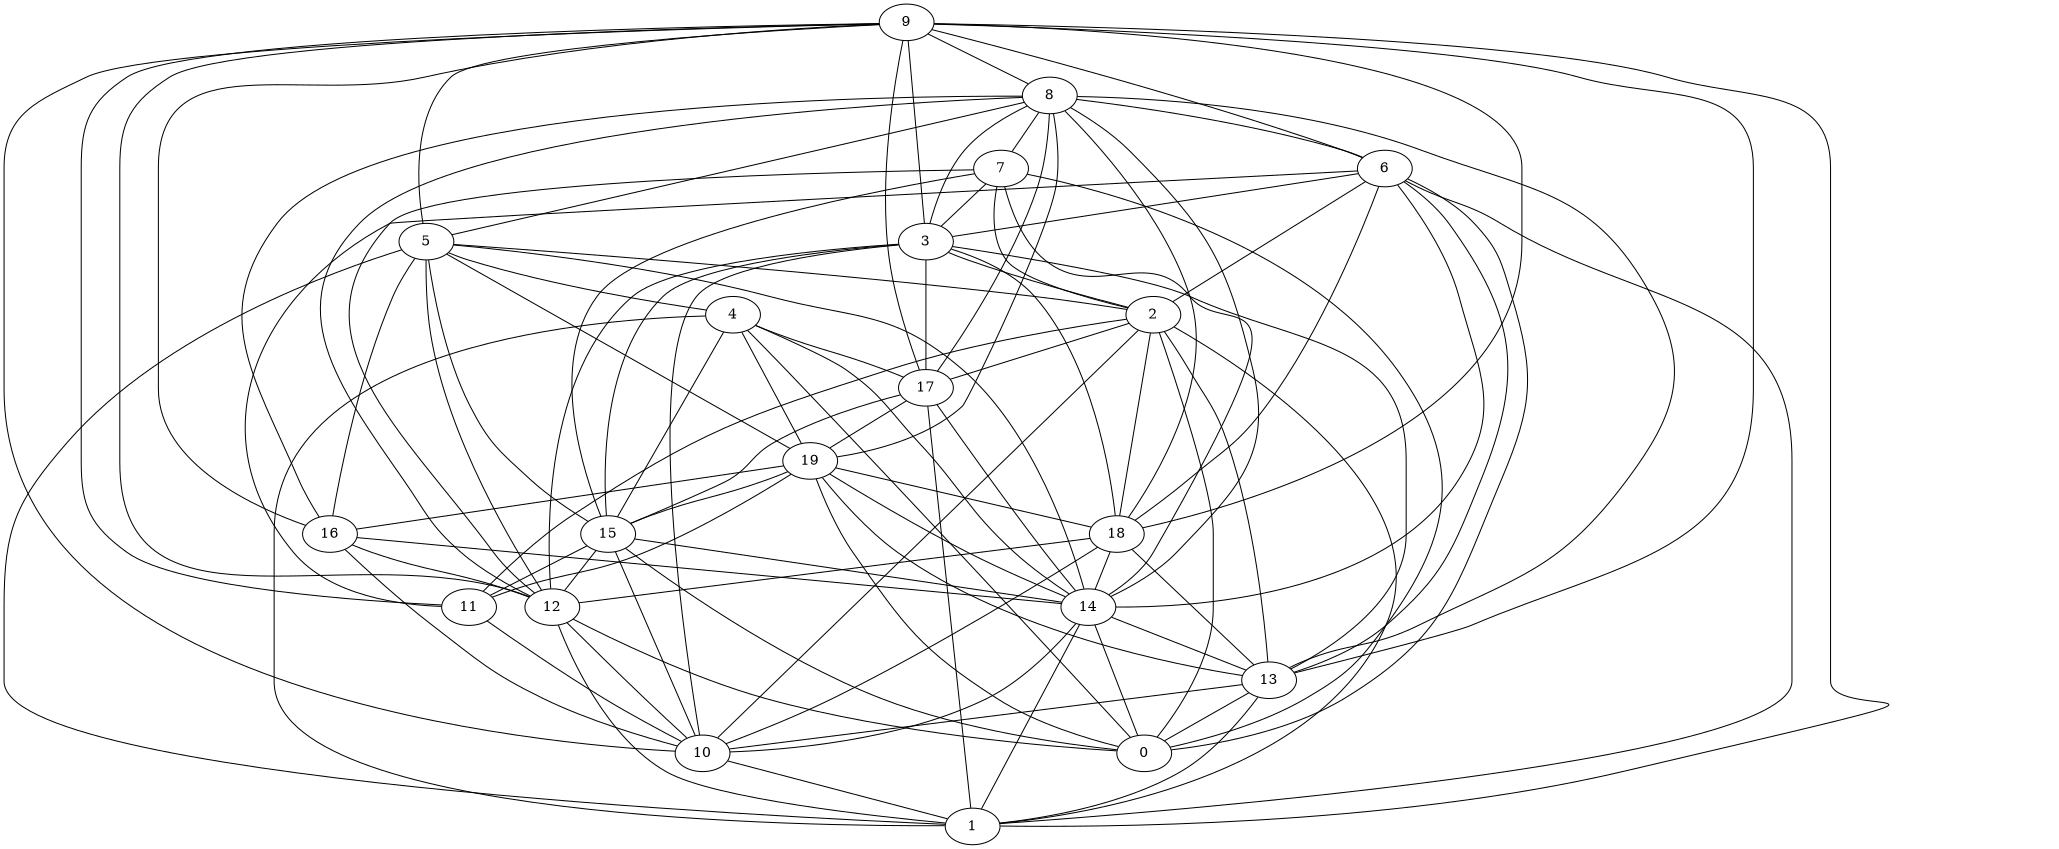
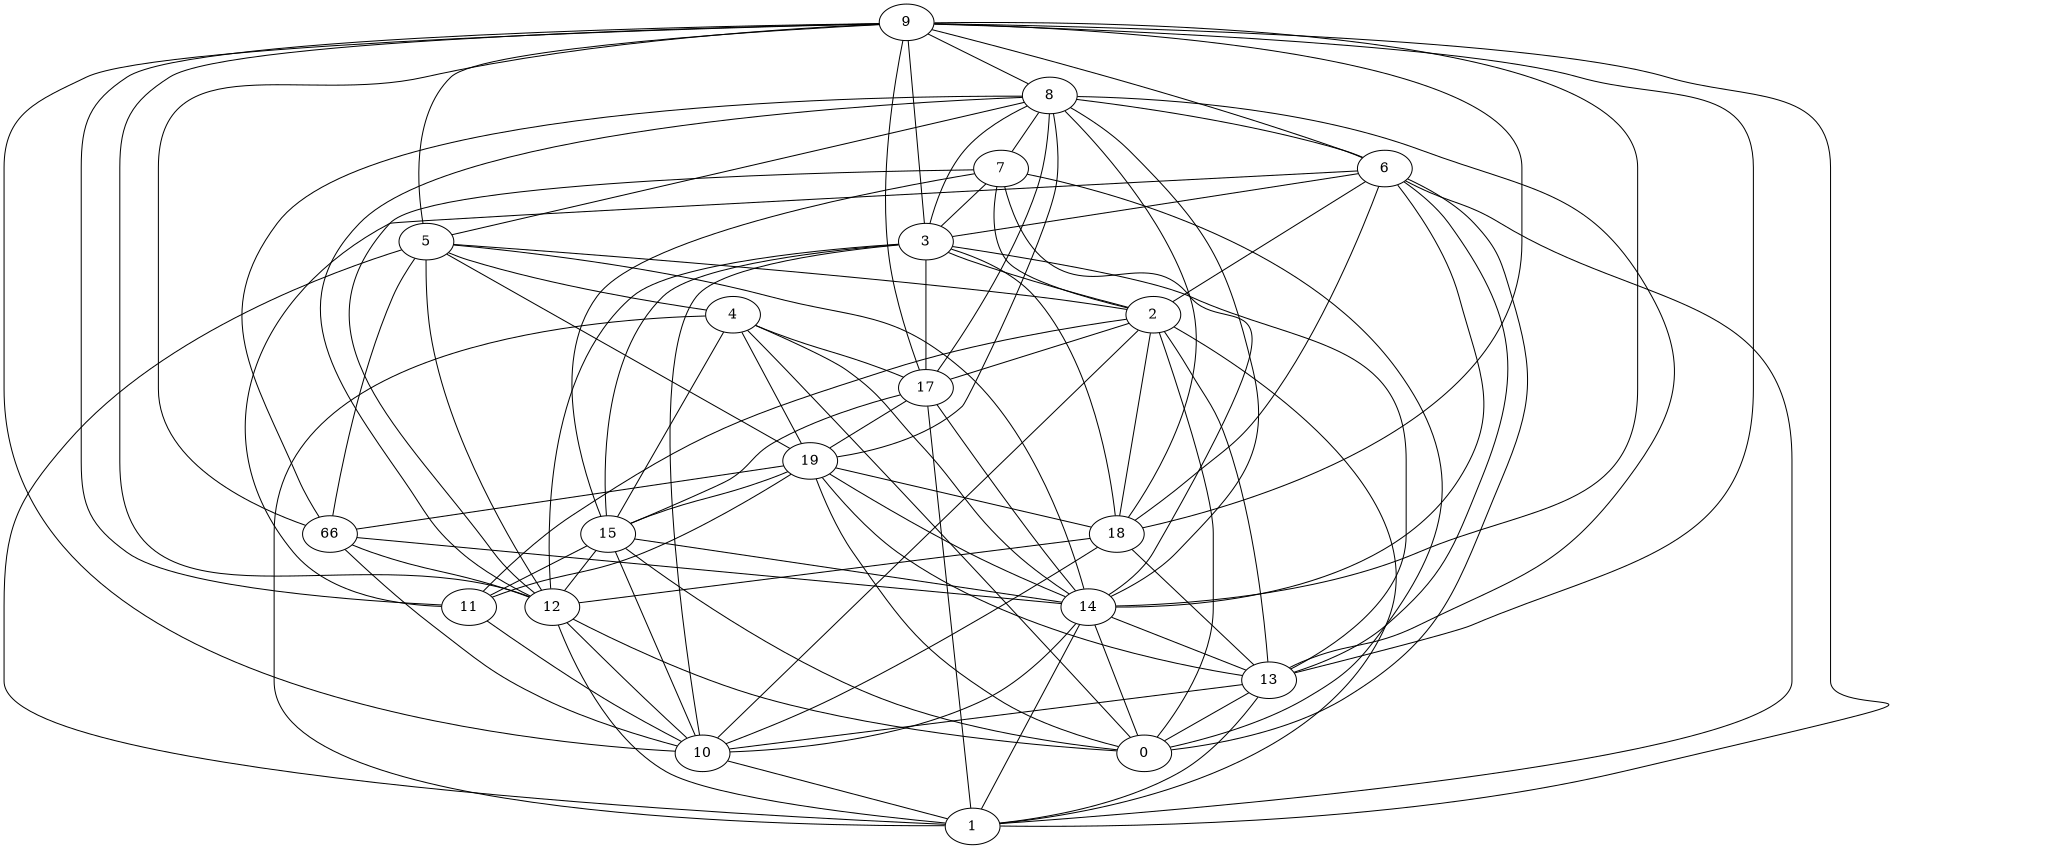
edge "5" -- "15": removed
node "16": label "16" -> "66"
edge "18" -- "14": now "9" -- "14"
